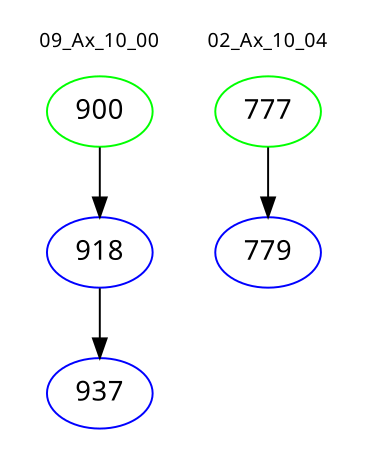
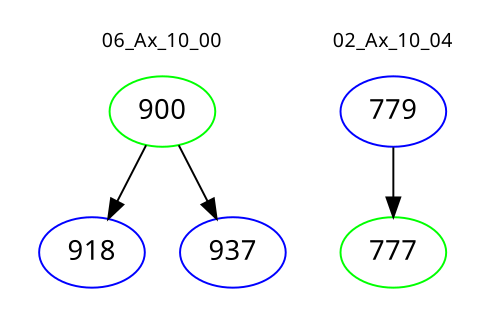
cluster "09_Ax_10_00": label "09_Ax_10_00" -> "06_Ax_10_00"
edge "777" -> "779": reversed
edge "918" -> "937": now "900" -> "937"
